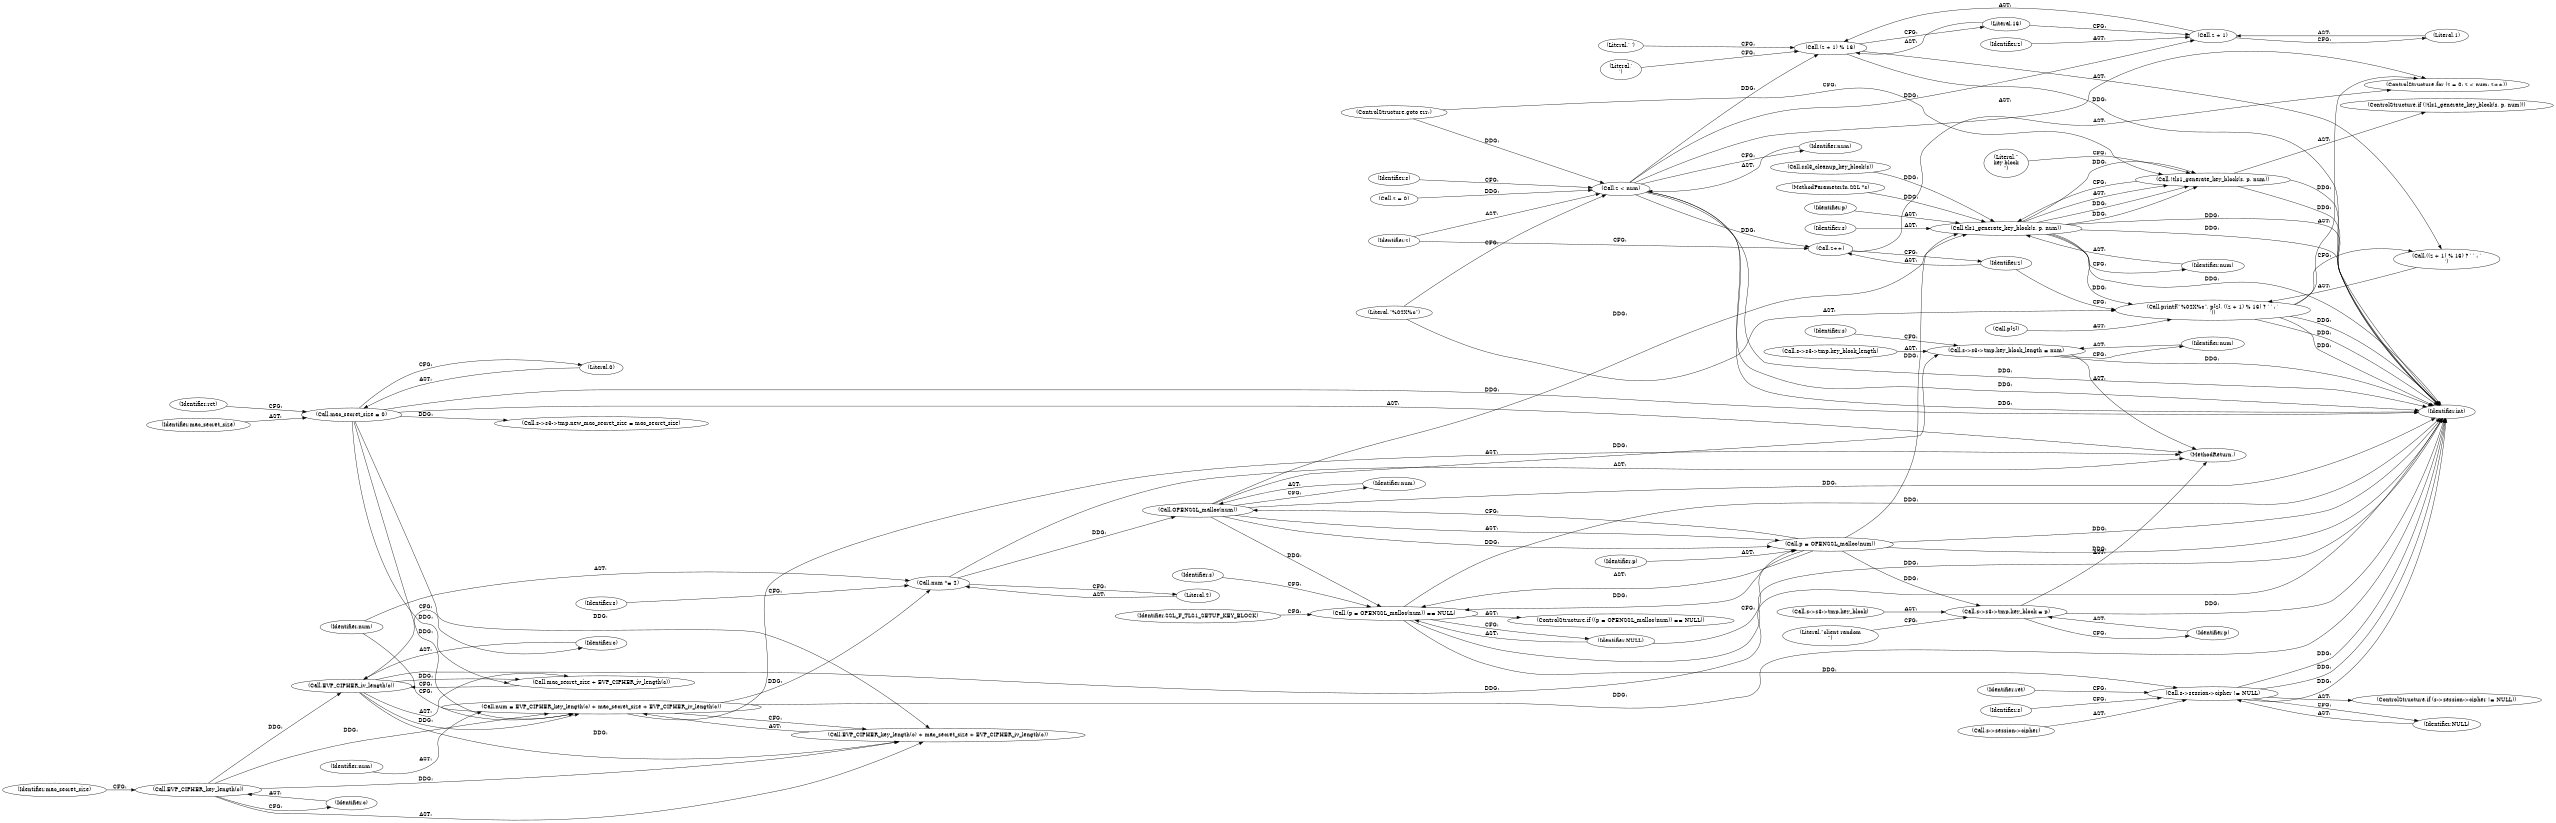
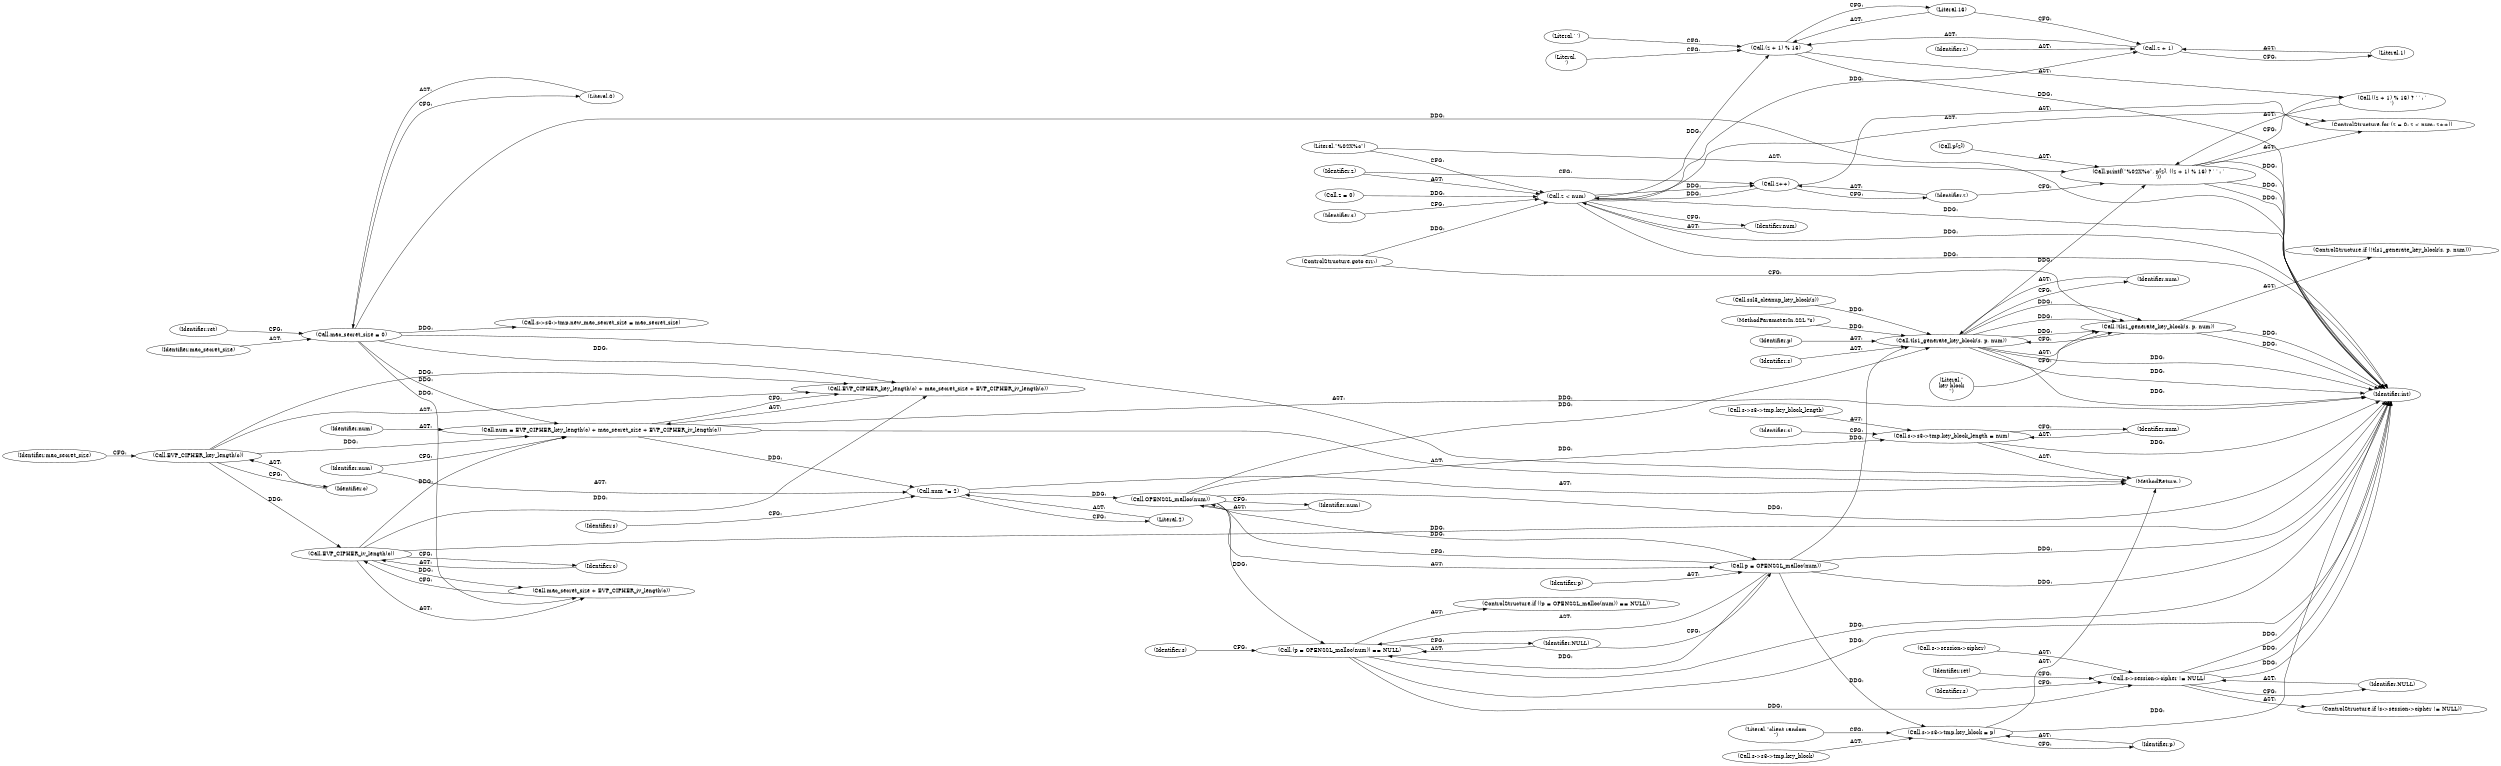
edge "(Call,z++)" -> "(Call,z < num)": added, label "DDG:"
node "(Identifier,SSL_F_TLS1_SETUP_KEY_BLOCK)": removed
